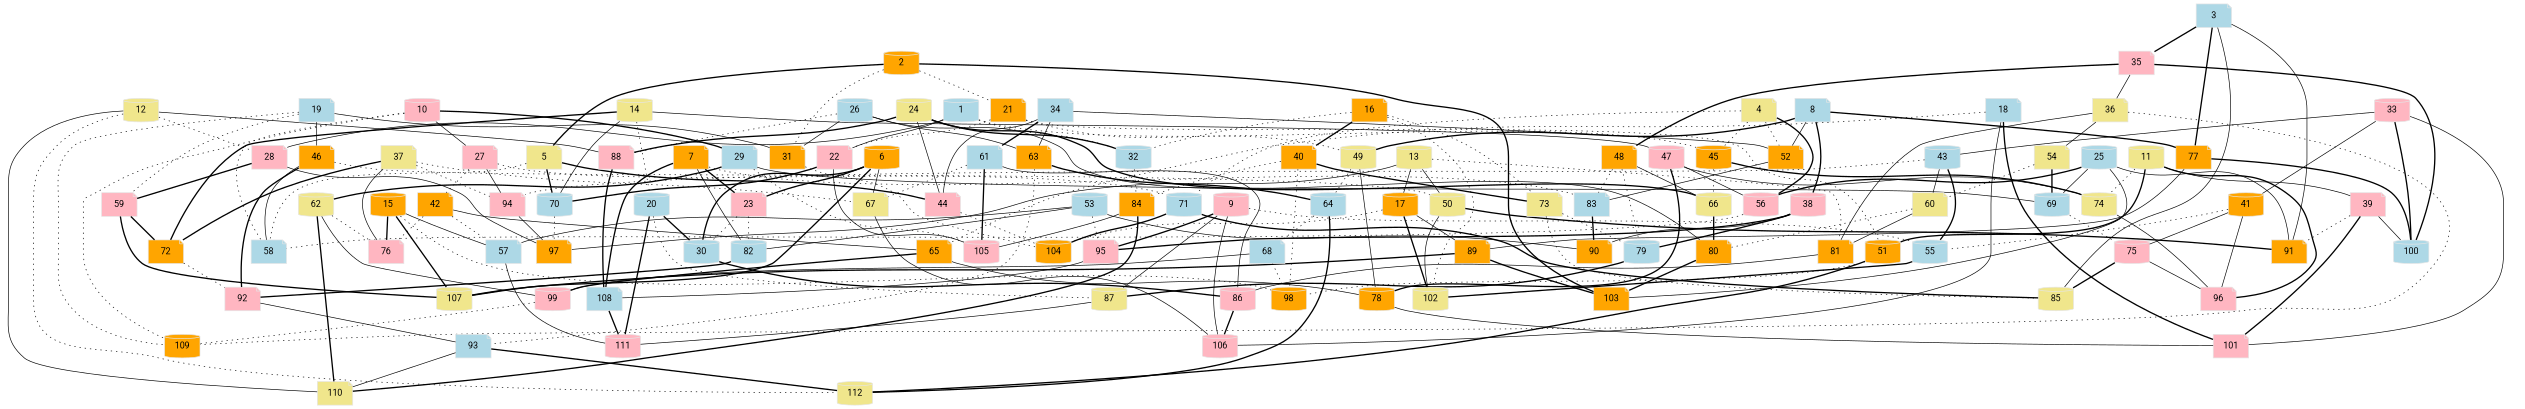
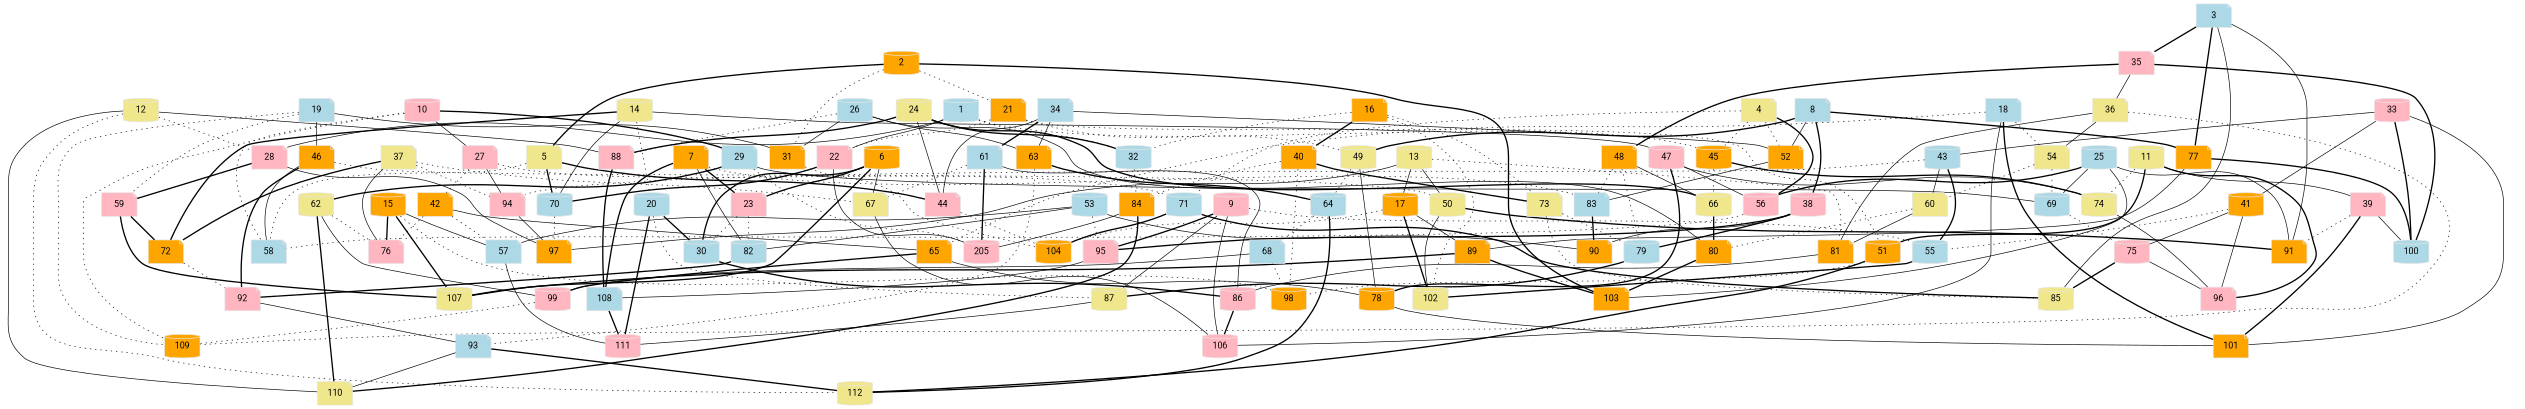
edge "18" -- "54": added
edge "54" -- "69": style bold -> dotted
node "105": label "105" -> "205"
node "101": fillcolor lightpink -> orange
